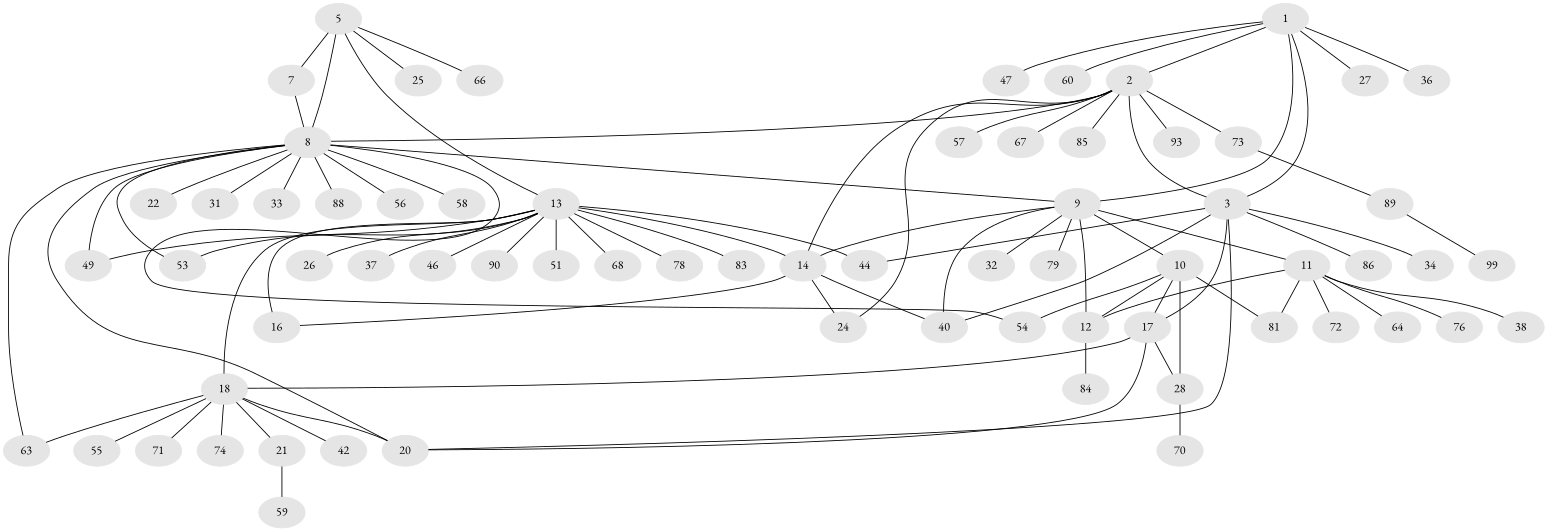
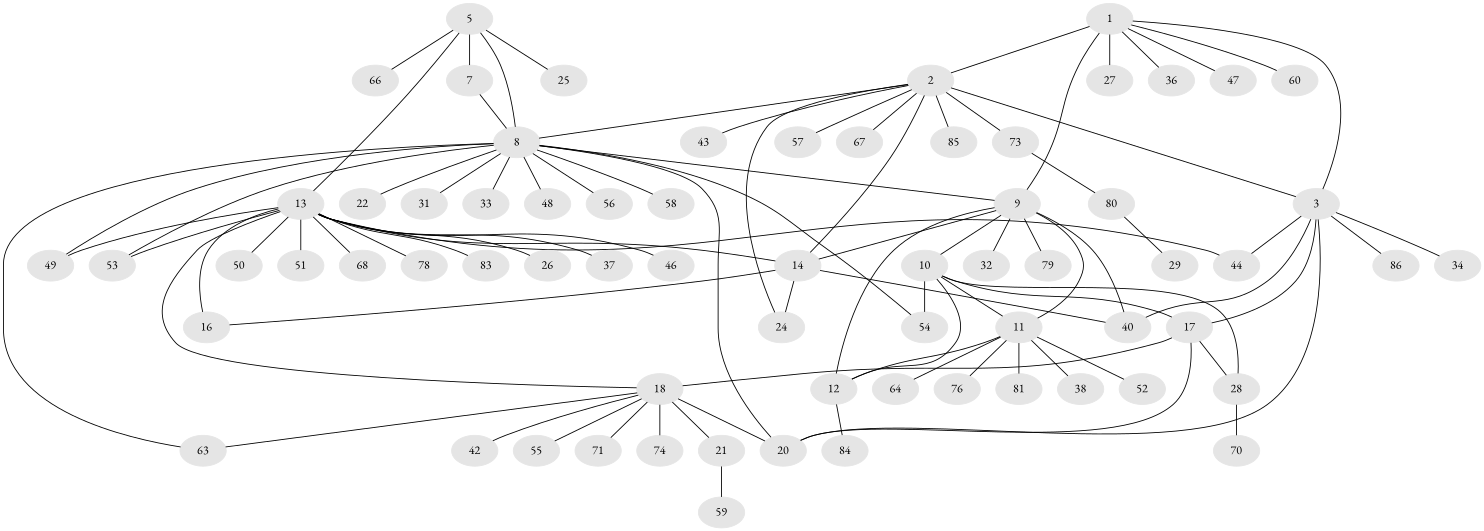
node "93": label "93" -> "43"
node "88": label "88" -> "48"
node "89": label "89" -> "80"
node "90": label "90" -> "50"
node "99": label "99" -> "29"
edge "10" -- "81": now "10" -- "11"
node "72": label "72" -> "52"
